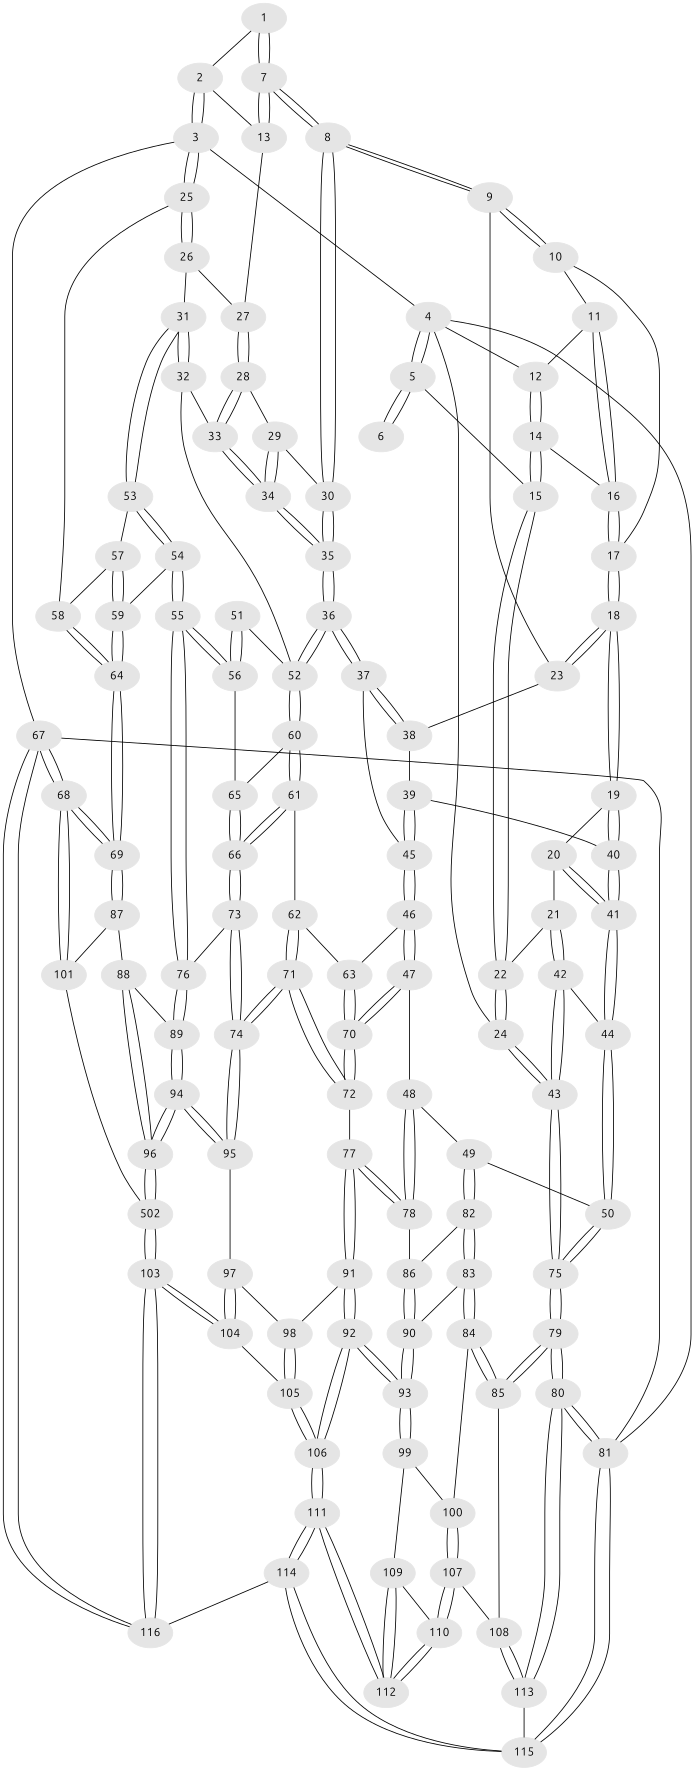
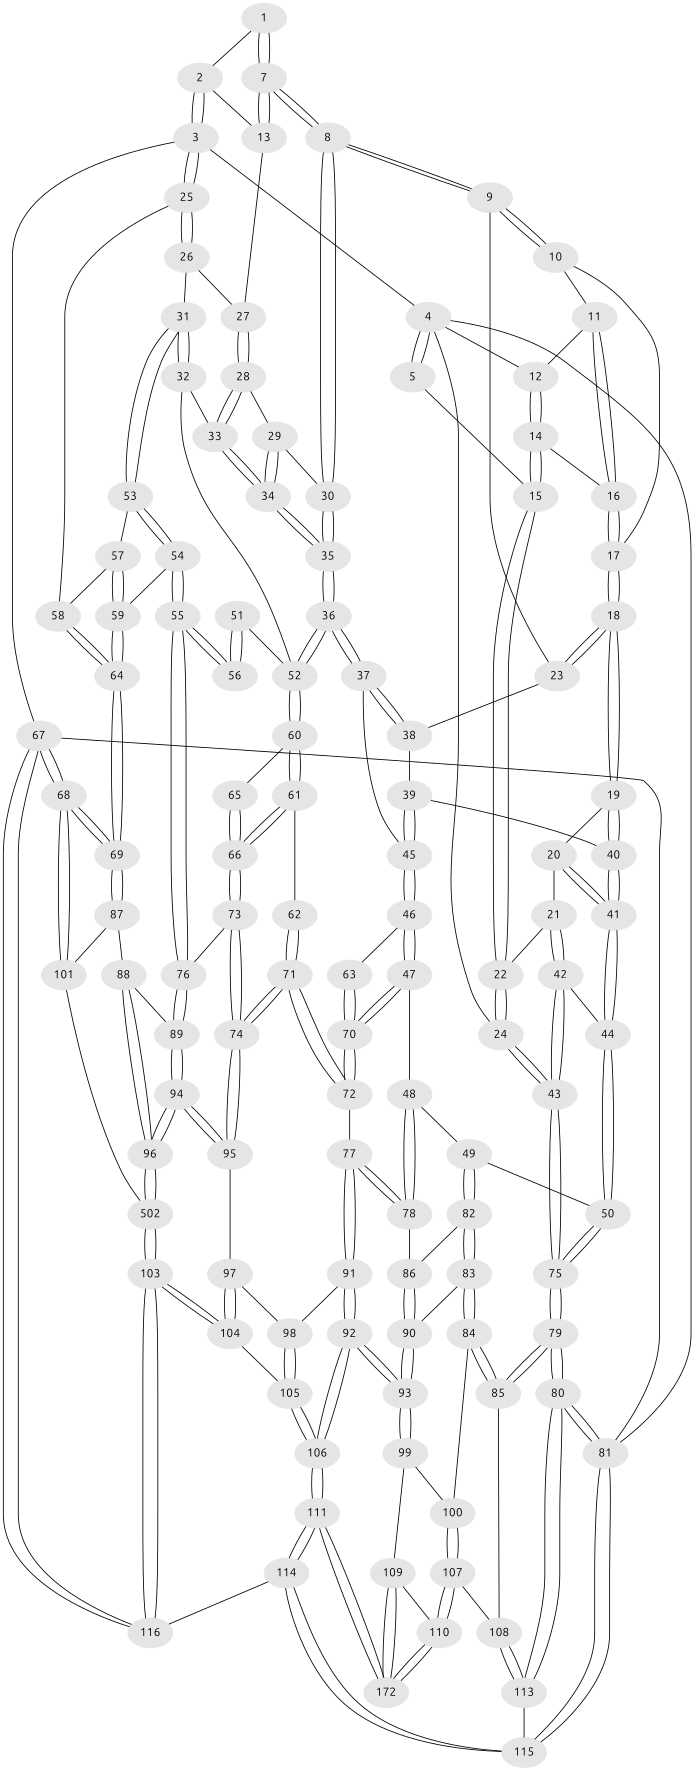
node "6": removed
edge "56" -- "65": removed
edge "62" -- "63": removed
node "112": label "112" -> "172"
